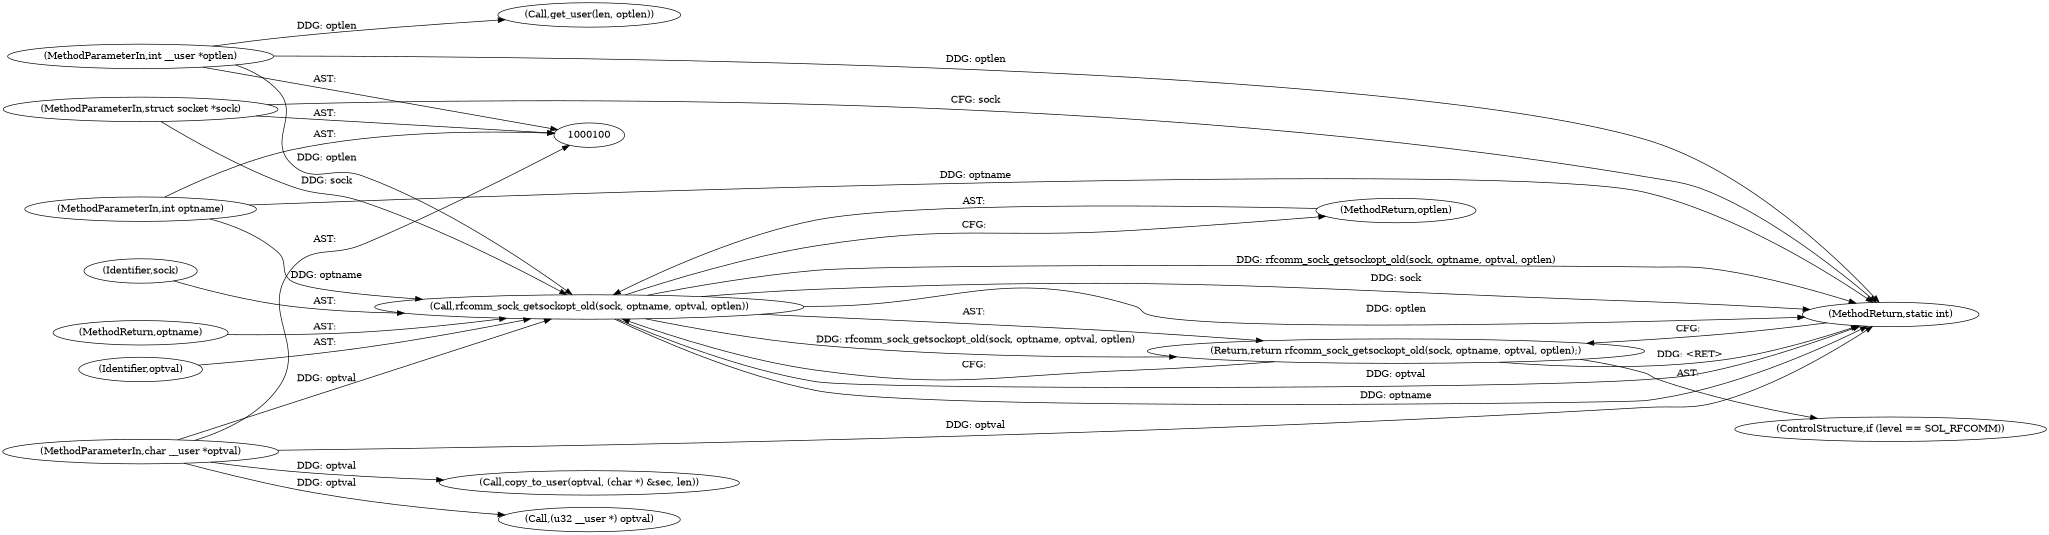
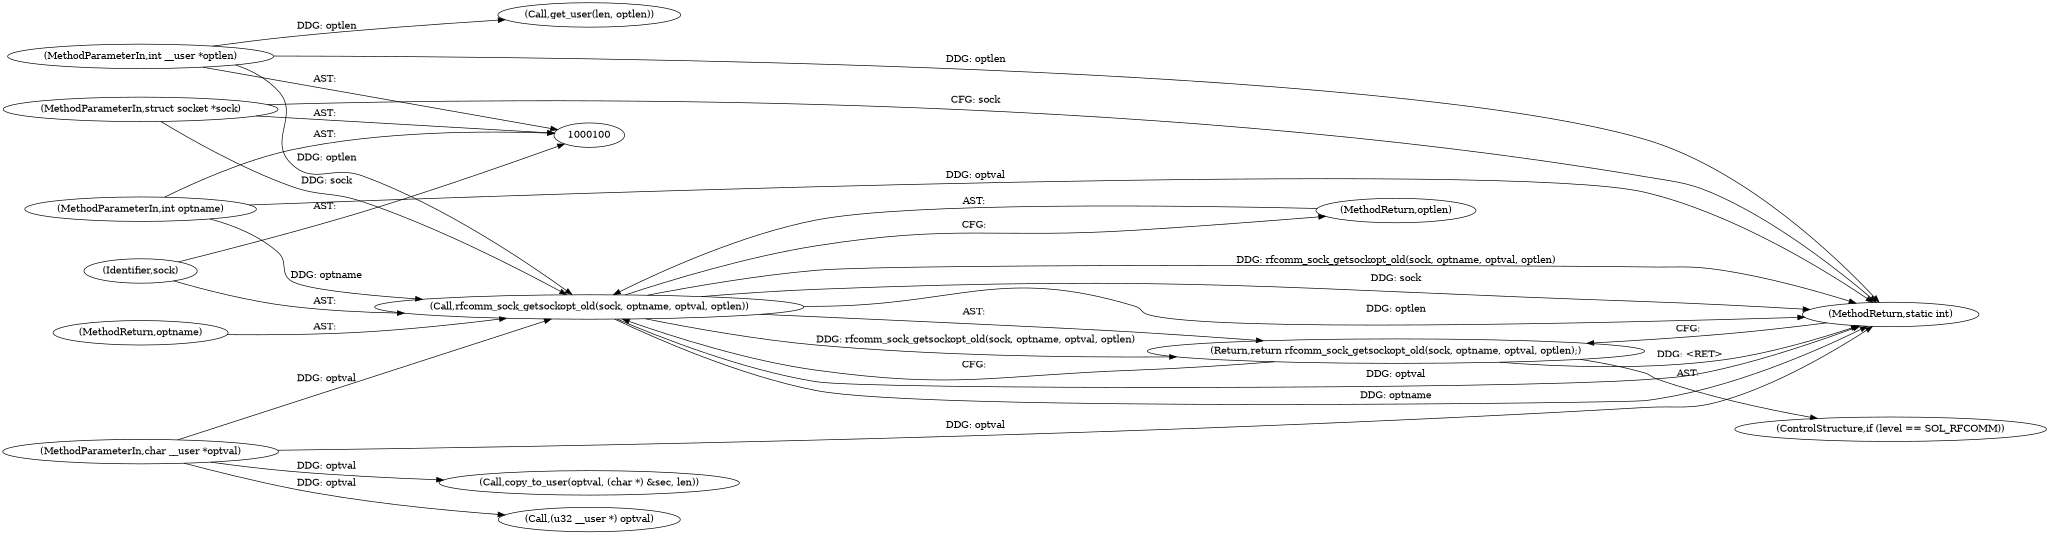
edge "(MethodParameterIn,int optname)" -> "(MethodReturn,static int)": label "DDG: optname" -> "DDG: optval"
edge "(MethodParameterIn,char __user *optval)" -> "1000100": now "(Identifier,sock)" -> "1000100"
node "(Identifier,optval)": removed
